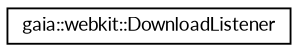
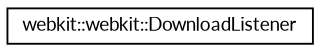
node "gaia::webkit::DownloadListener": label "gaia::webkit::DownloadListener" -> "webkit::webkit::DownloadListener"
